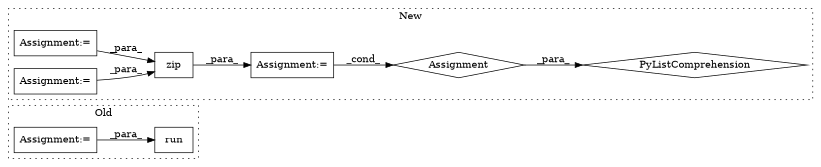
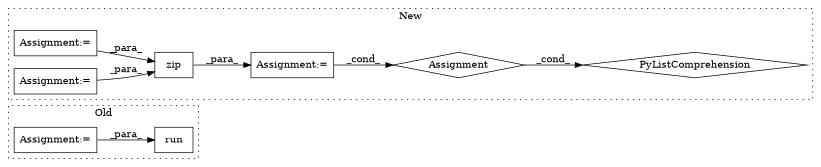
edge "Assignment" -> "PyListComprehension": label "_para_" -> "_cond_"
